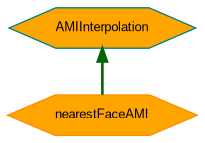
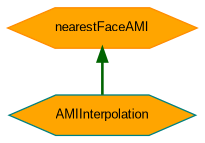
edge "nearestFaceAMI" -> "AMIInterpolation": reversed
